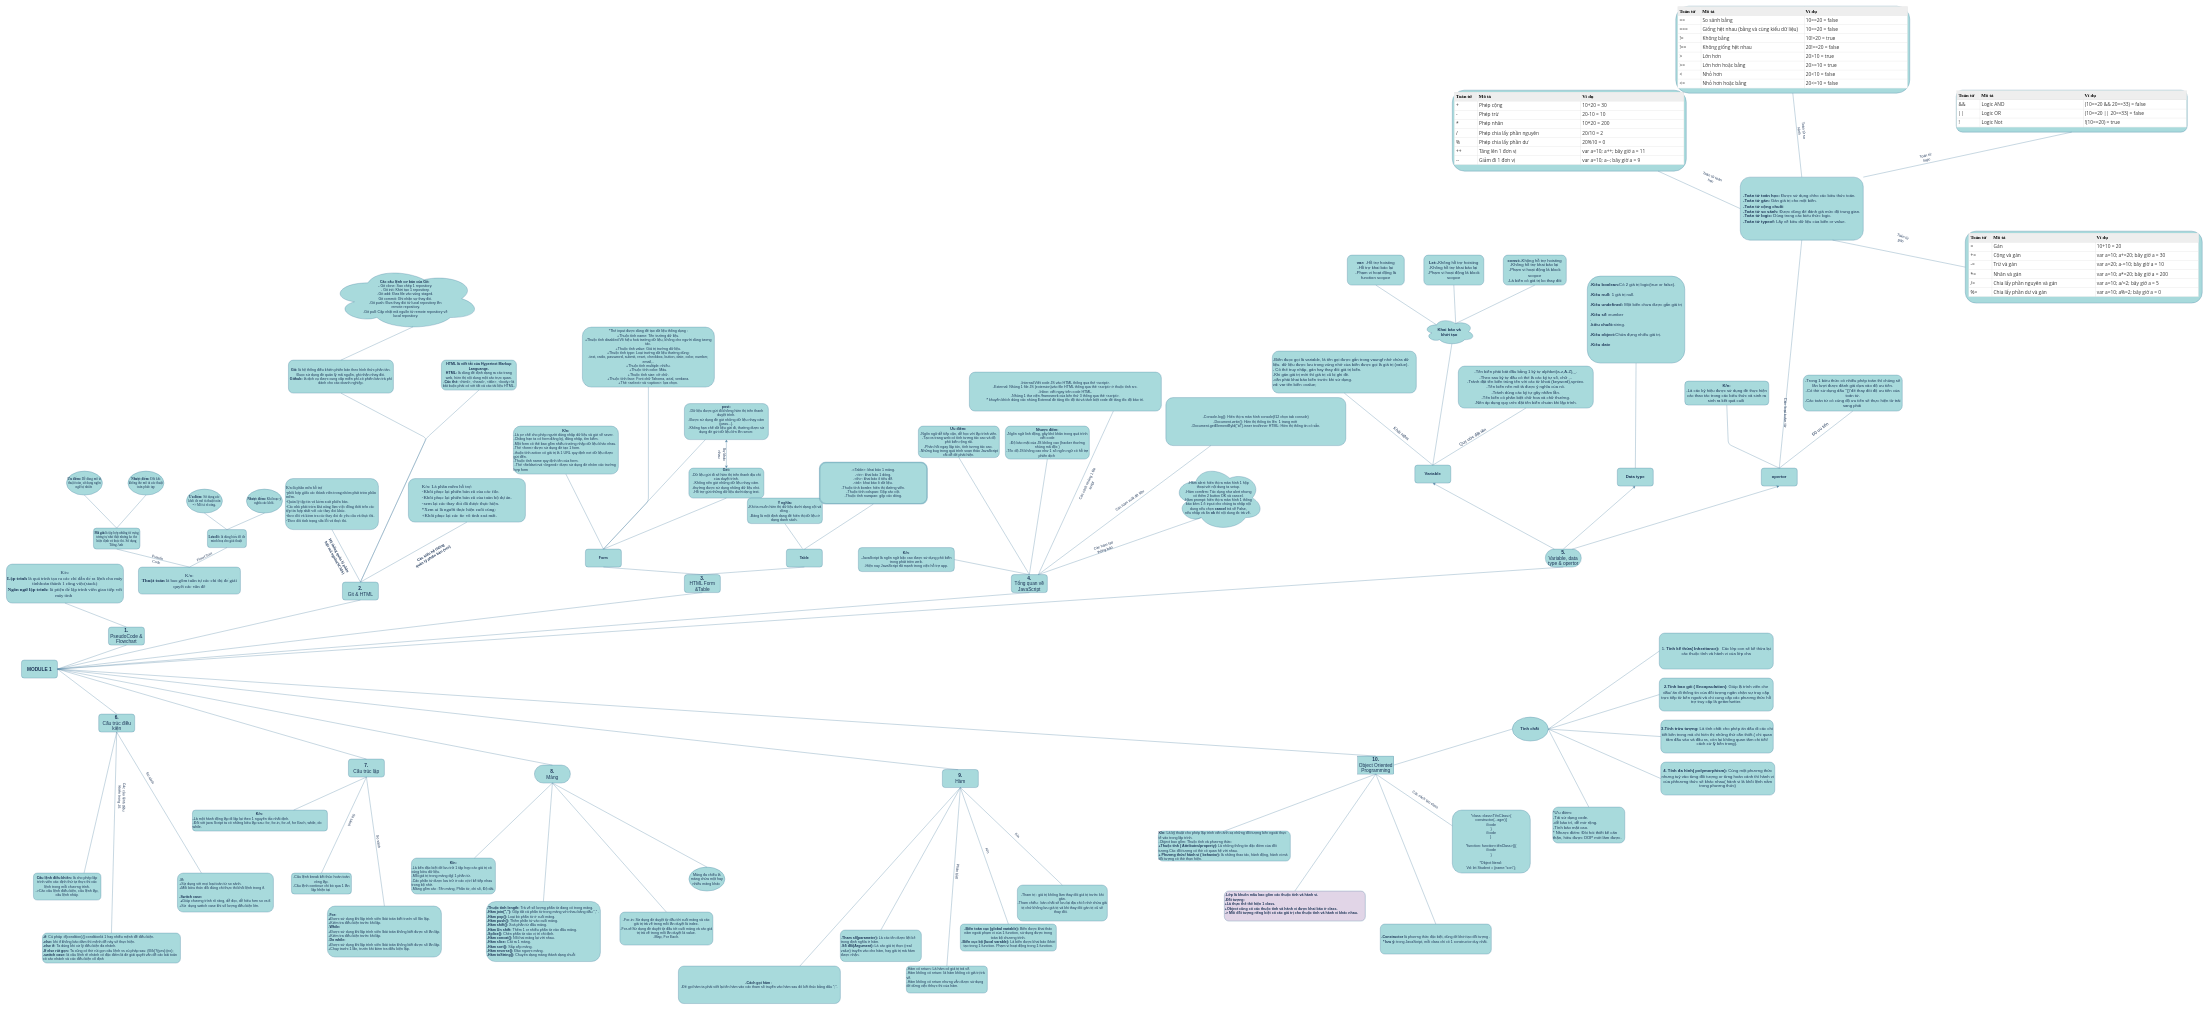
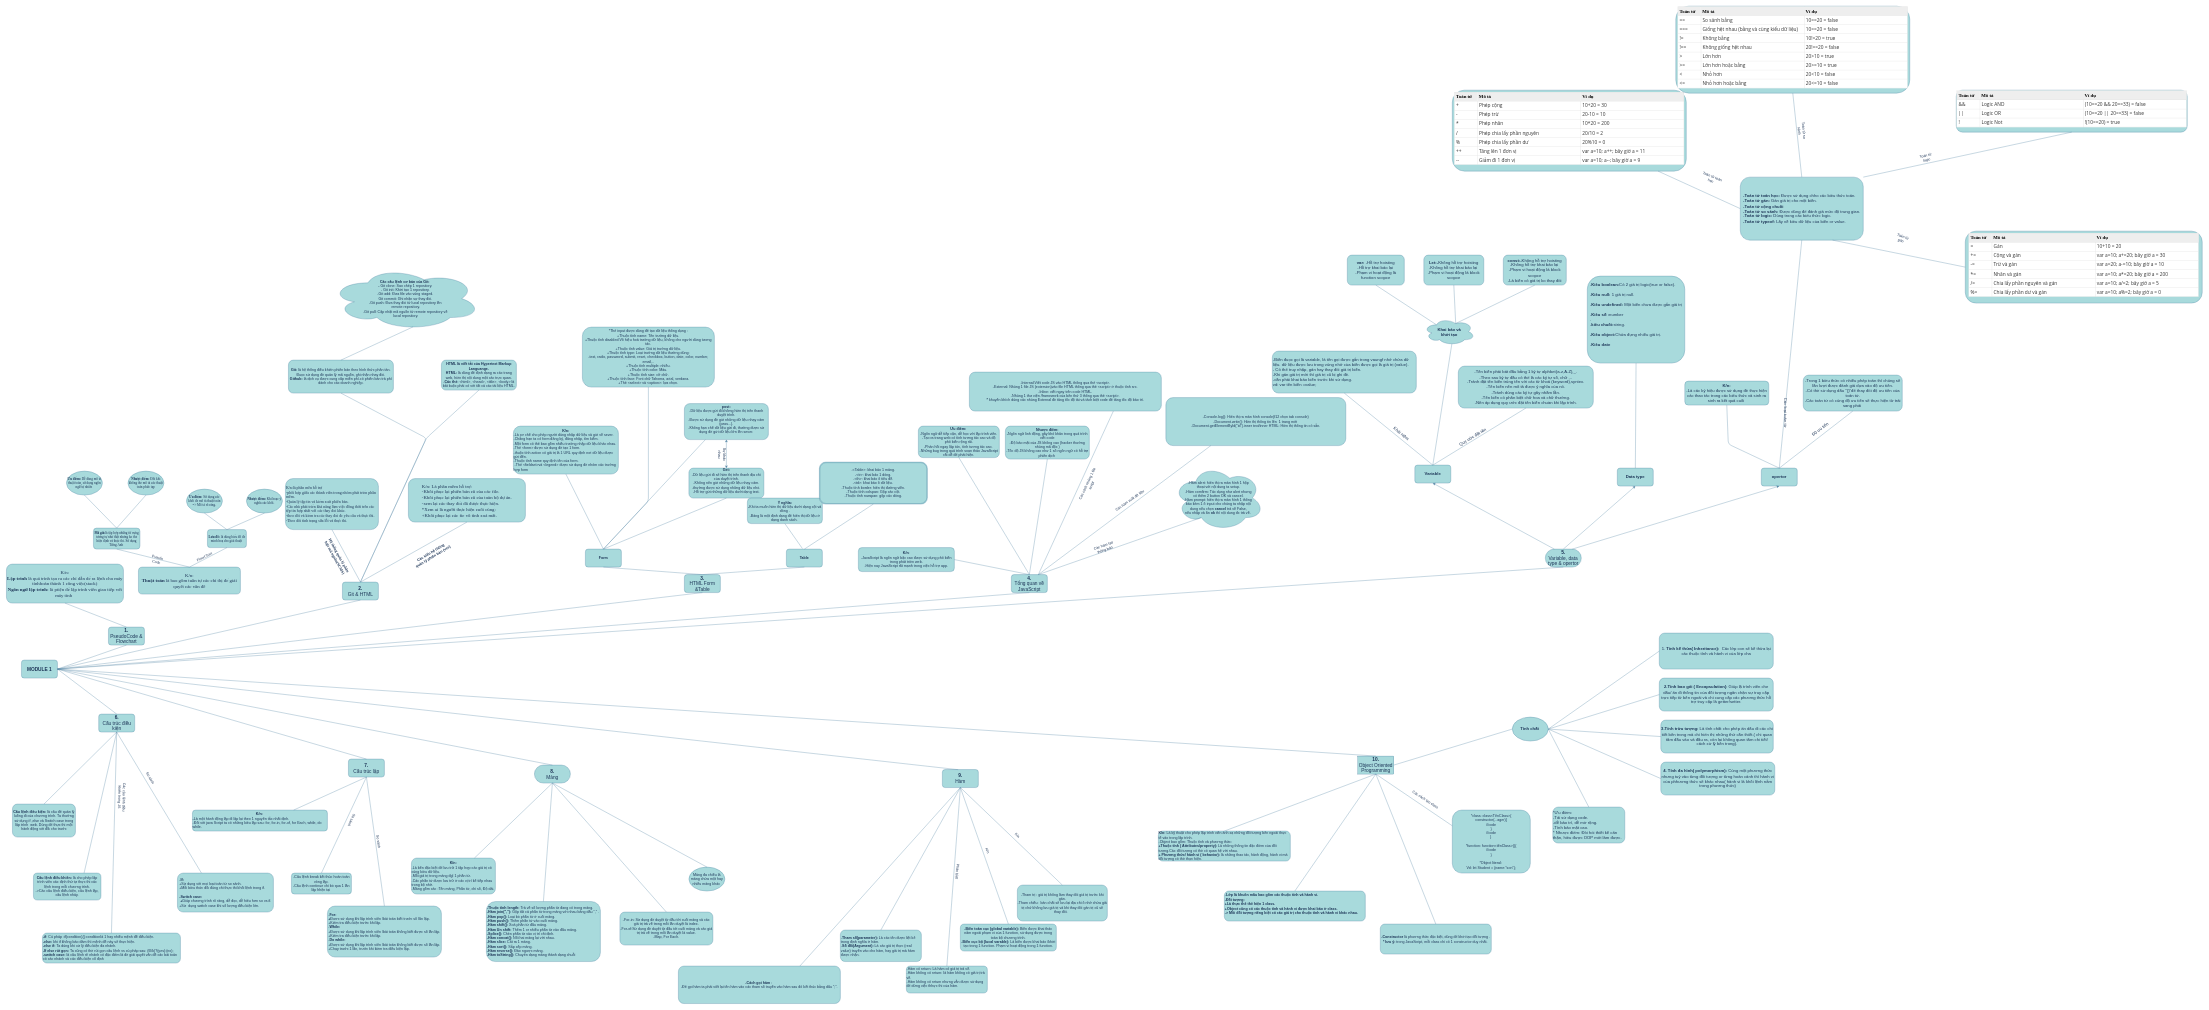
edge "6. Cấu trúc điều kiện" -- "Câu lệnh đièu kiện: là câu để quản lý luồng đi của chương trình. Ta thường sử dụng if ,else và Switch case trong lập trình web. Dùng để thực thi một hành động với đ/k cho trước": added
node "Câu lệnh đièu kiện: là câu để quản lý luồng đi của chương trình. Ta thường sử dụng if ,else và Switch case trong lập trình web. Dùng để thực thi một hành động với đ/k cho trước": added
node "-Lớp là khuôn mẫu bao gồm các thuộc tính và hành vi. -Đối tượng: +Là thực thể thể hiện 1 class. +Object cũng có các thuộc tính và hành vi được khai báo ở class. -> Mỗi đối tượng riêng biệt có các giá trị cho thuộc tính và hành vi khác nhau.": fillcolor #e1d5e7 -> #a8dadc
